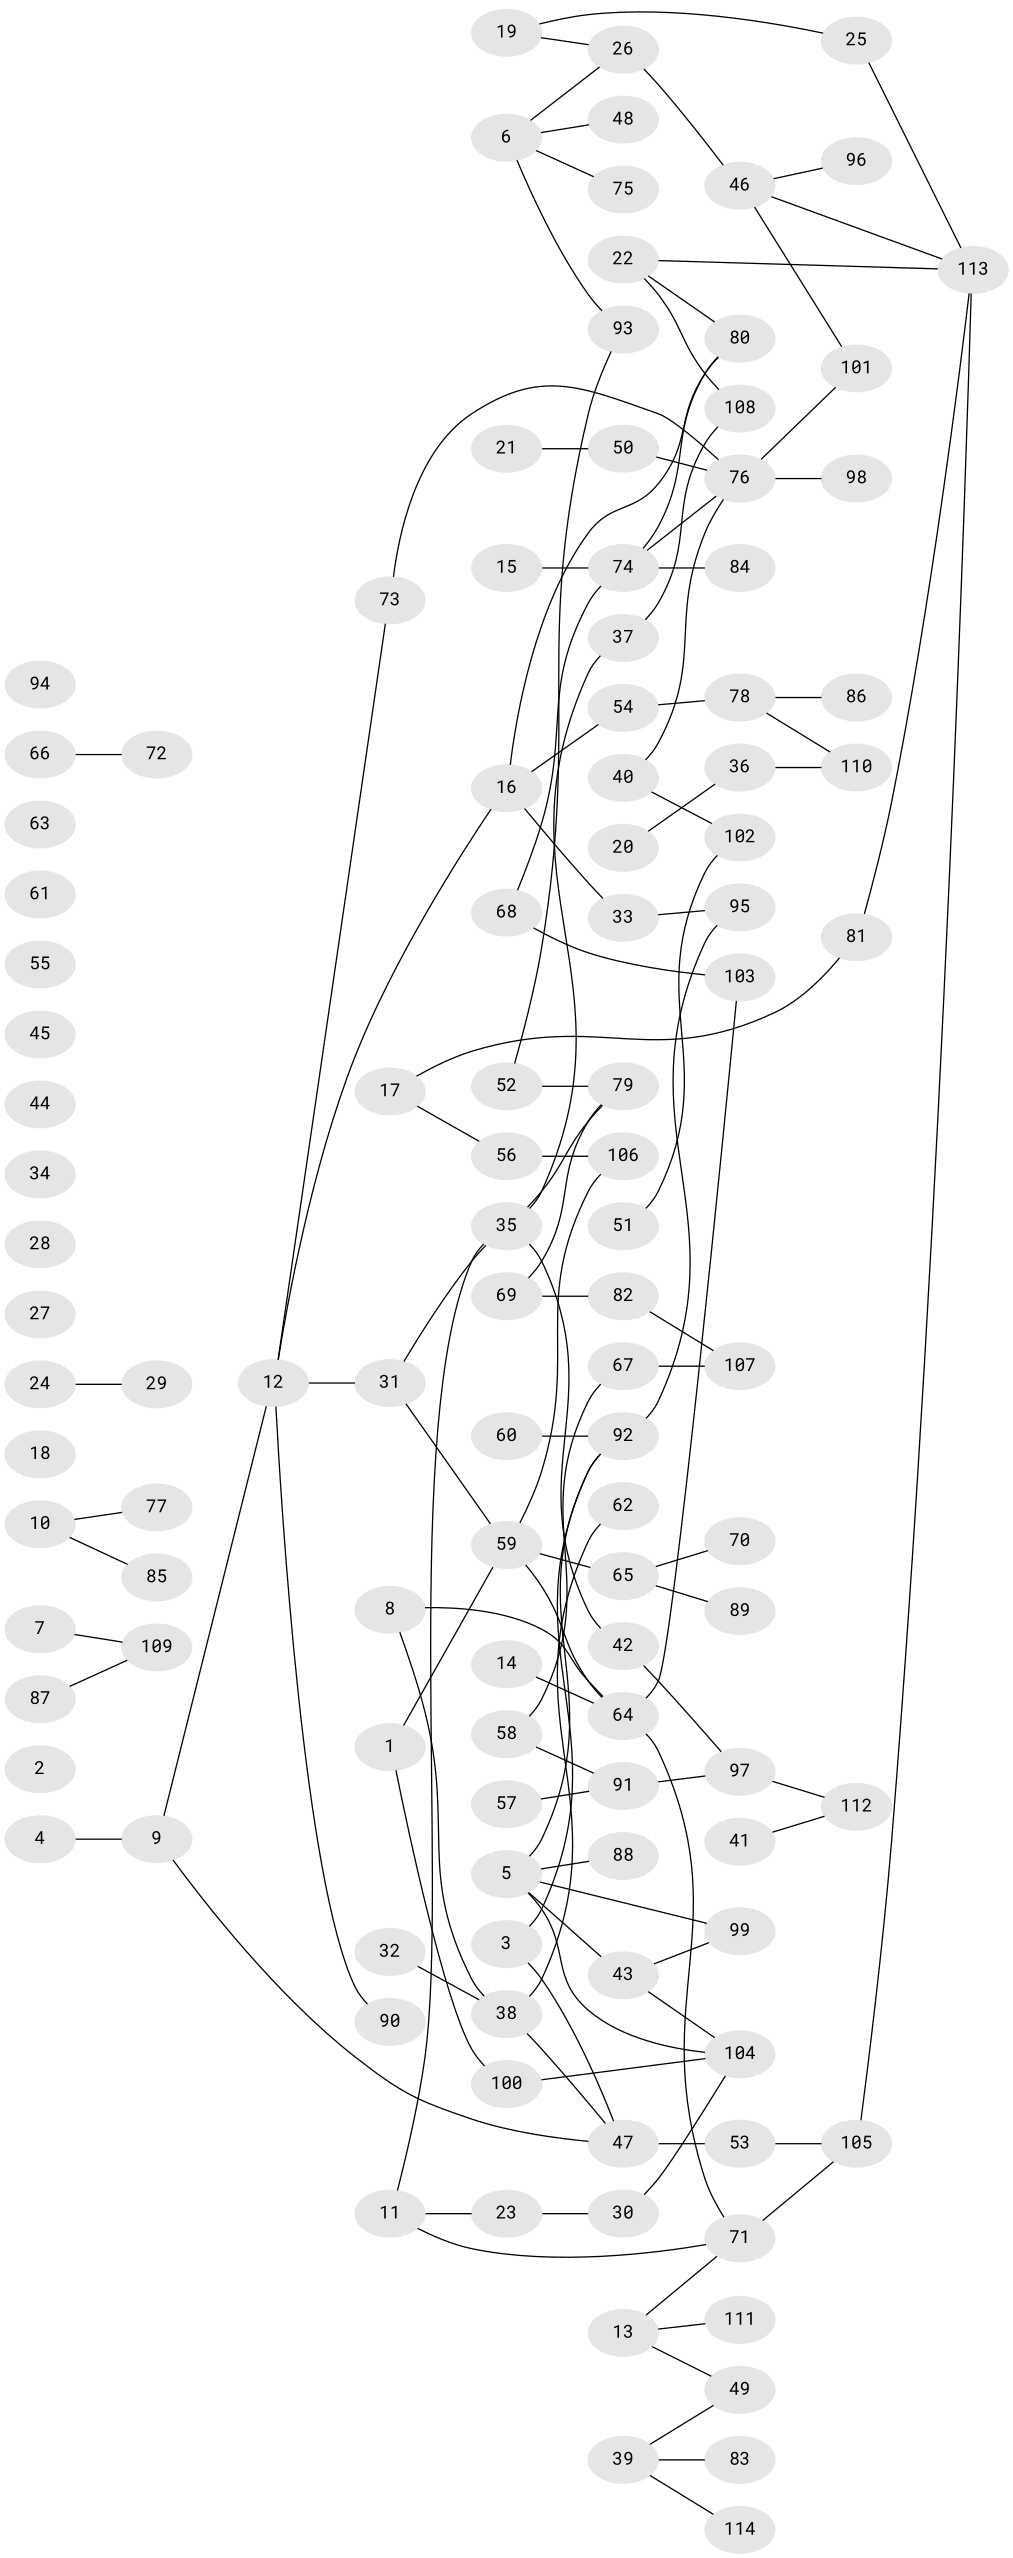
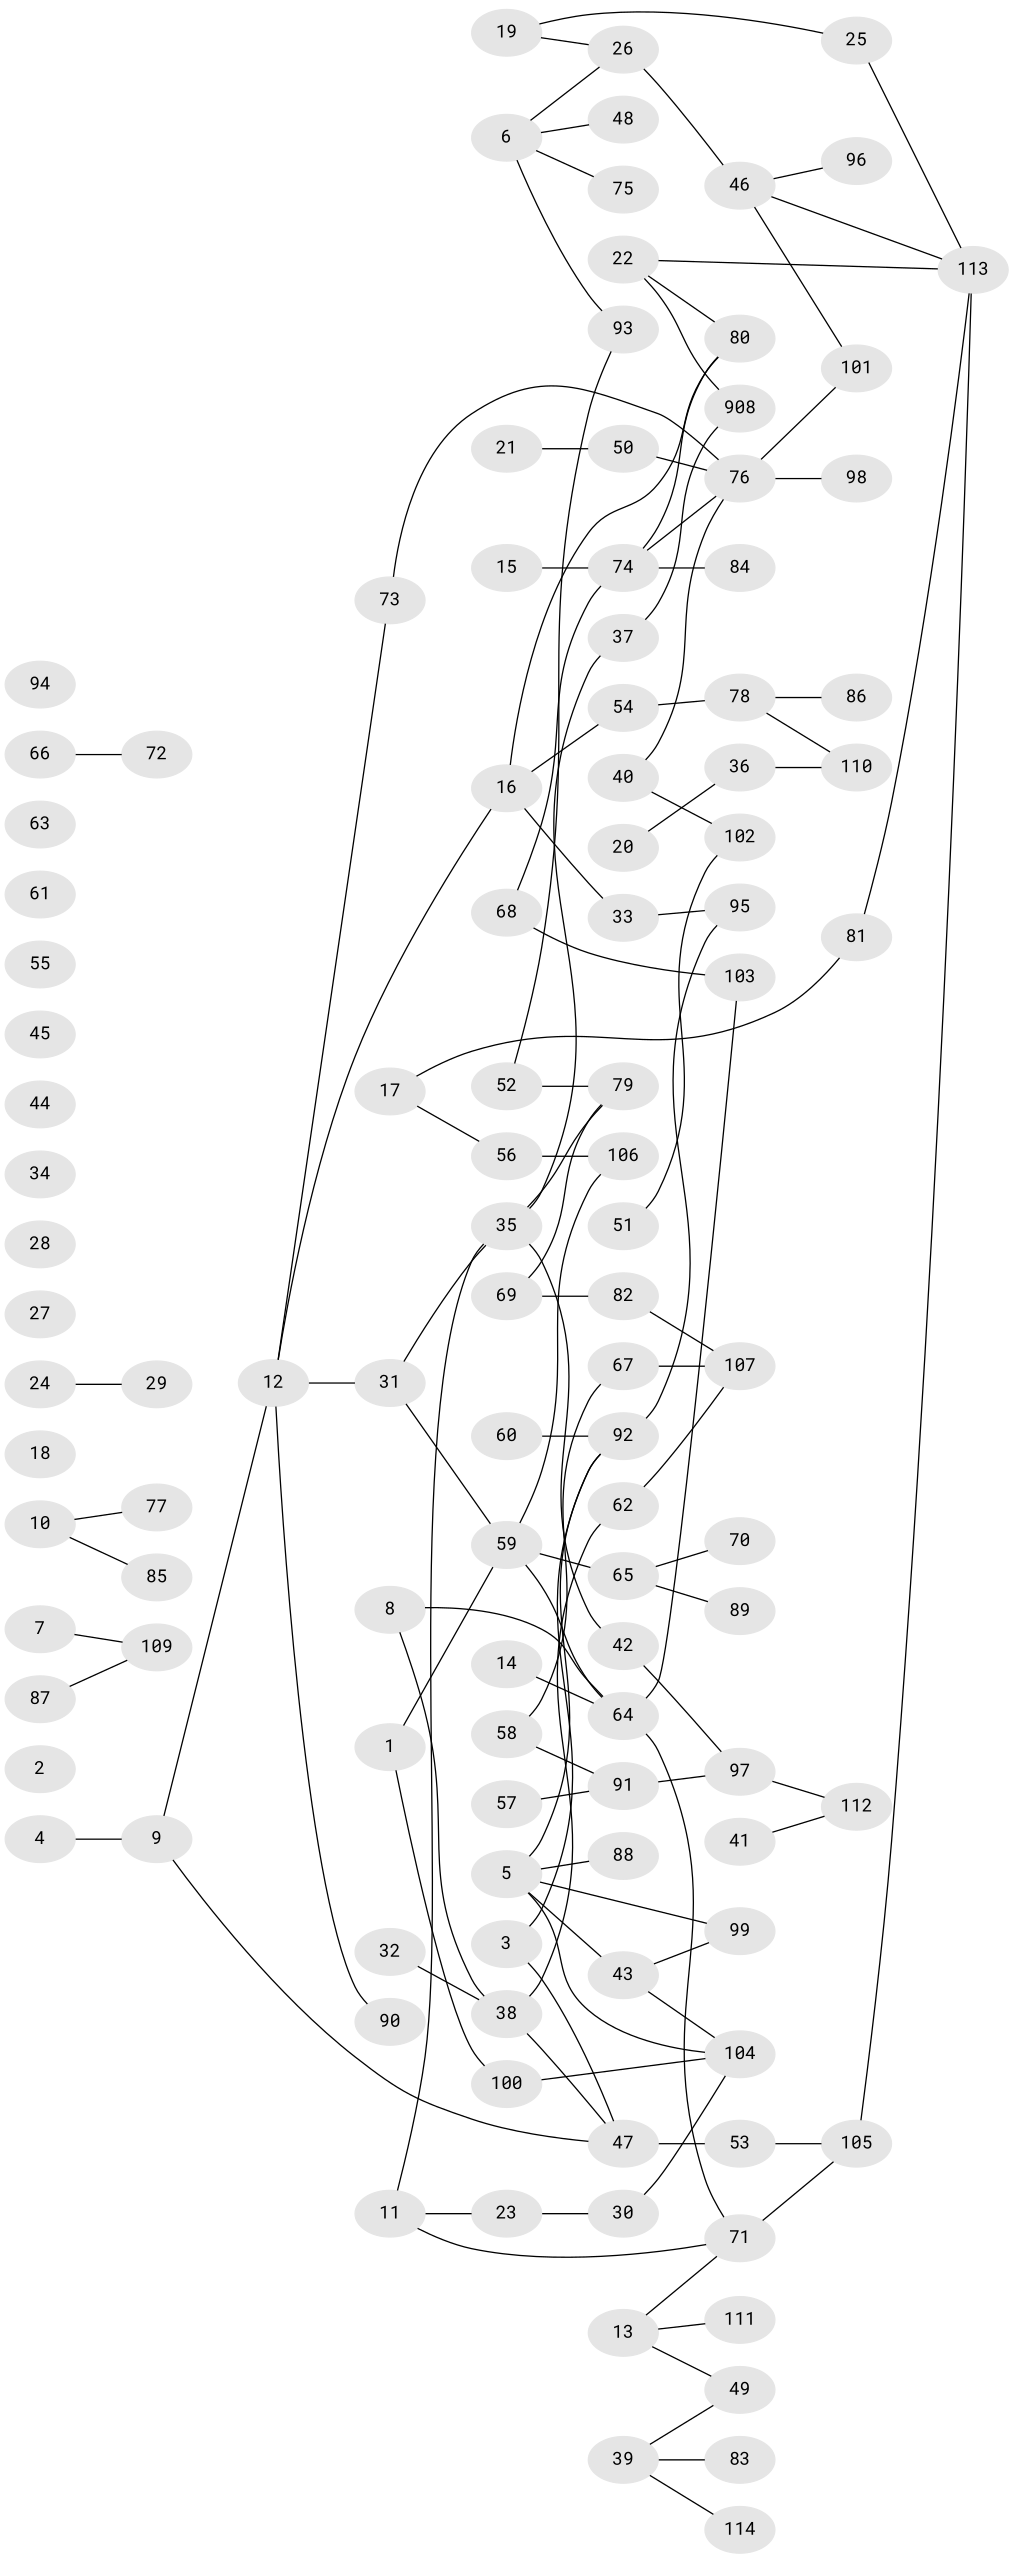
node "108": label "108" -> "908"
edge "107" -- "62": added
